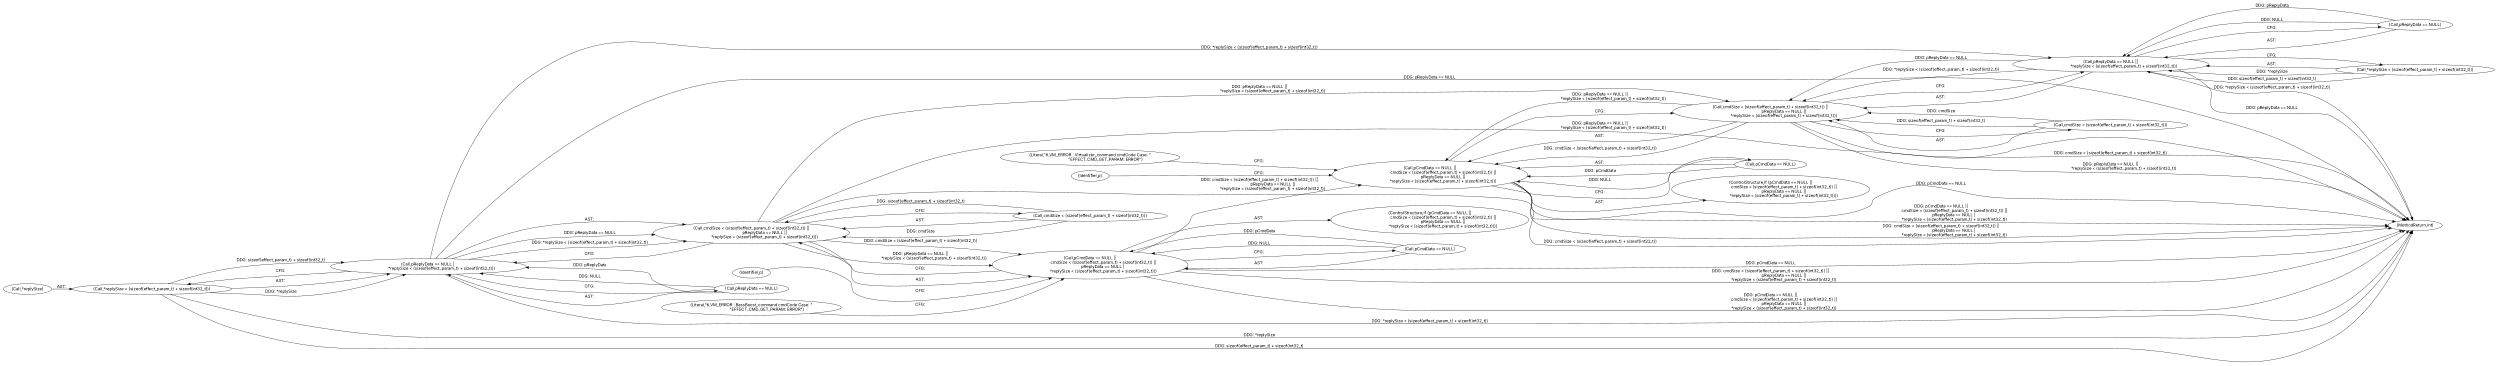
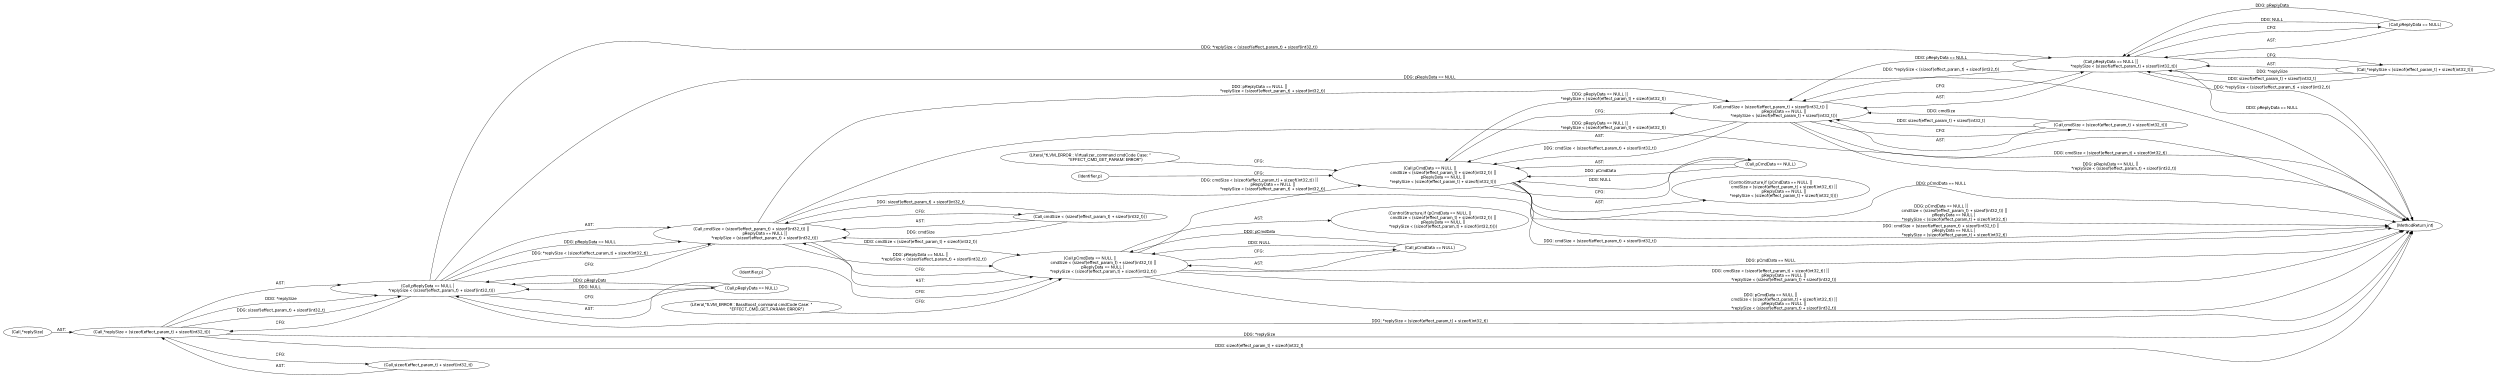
node "(Call,sizeof(effect_param_t) + sizeof(int32_t))": added
